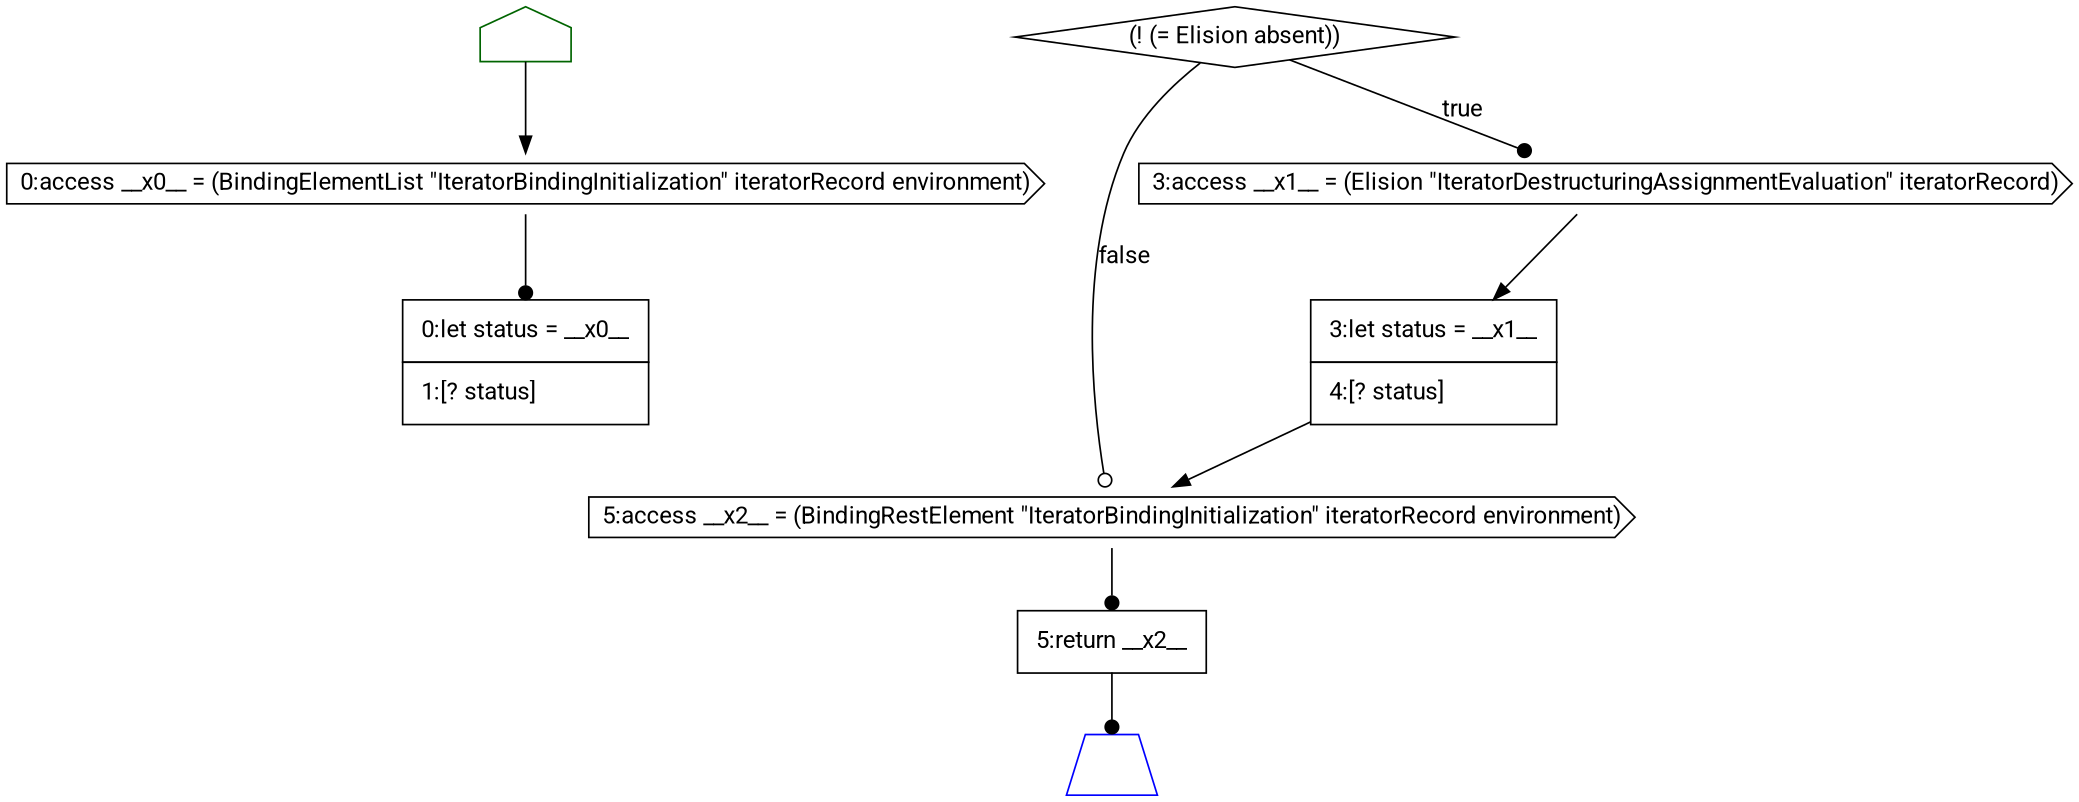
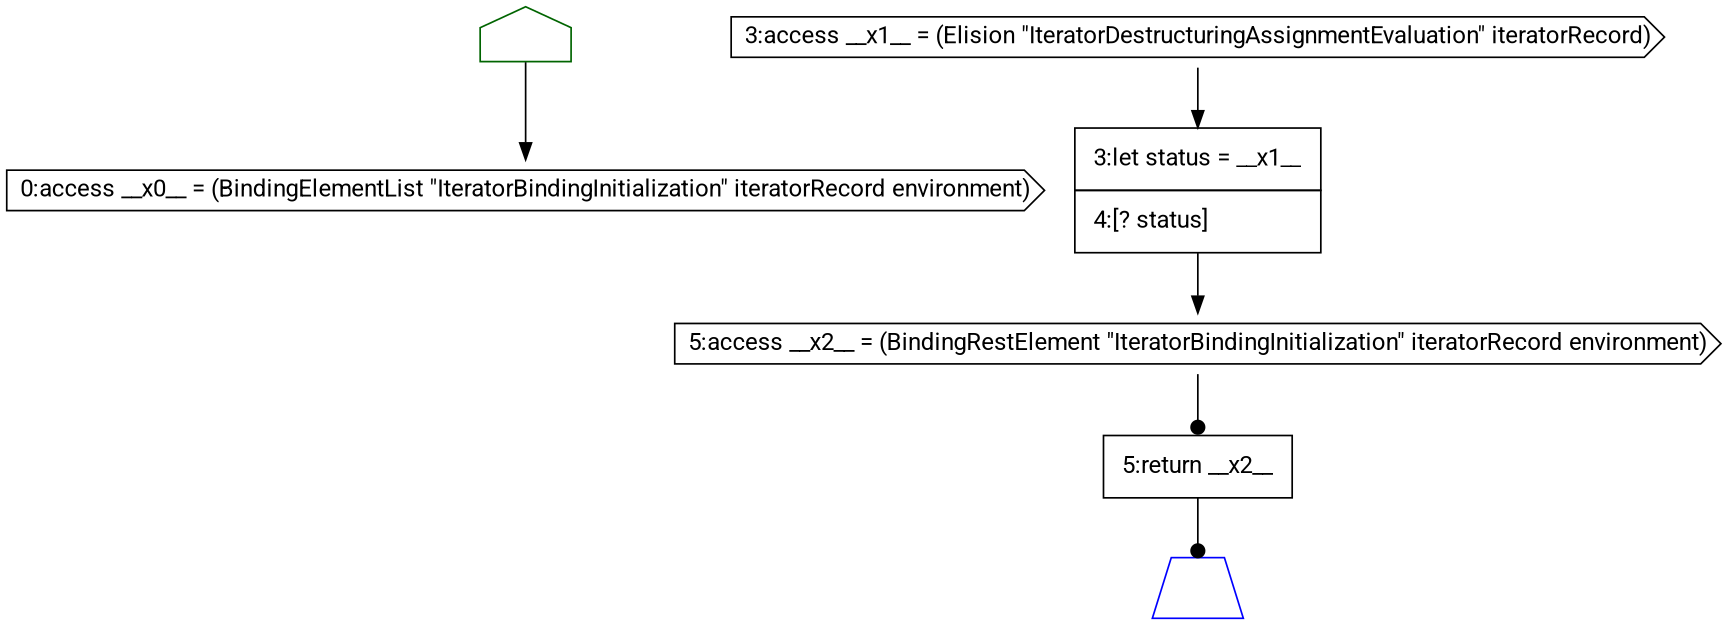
node "(! (= Elision absent))": removed
node "0:let status = __x0__": removed
